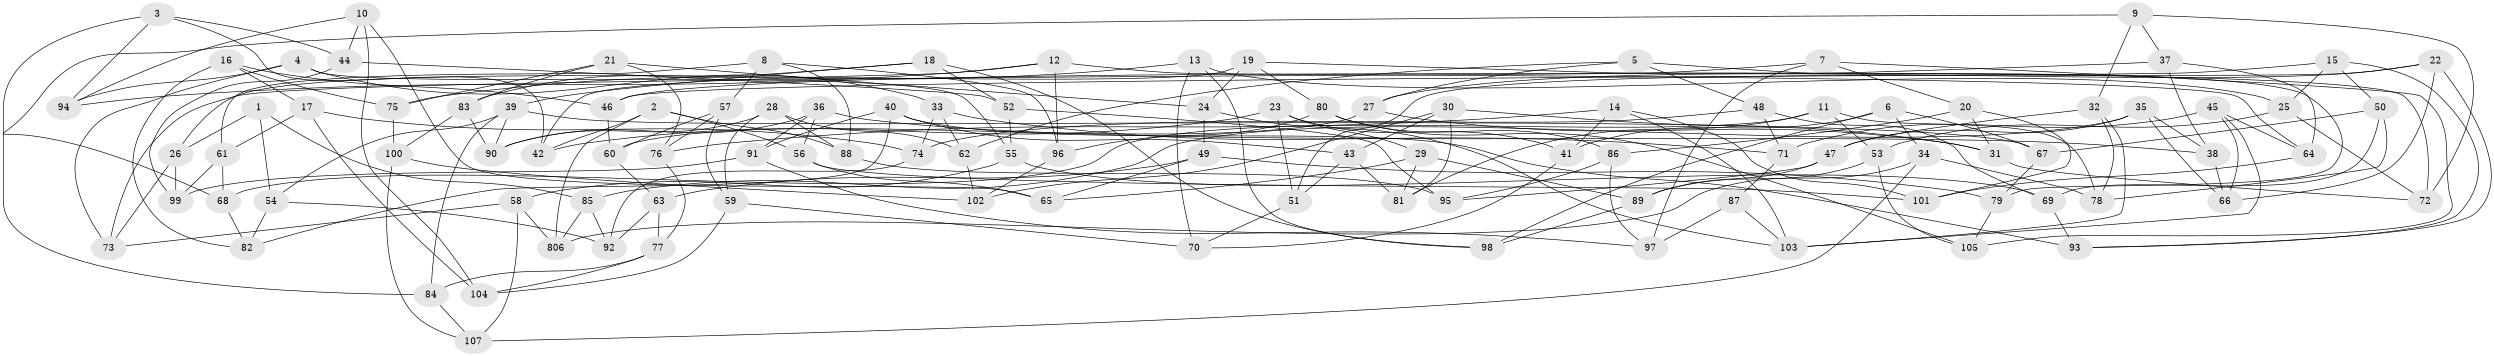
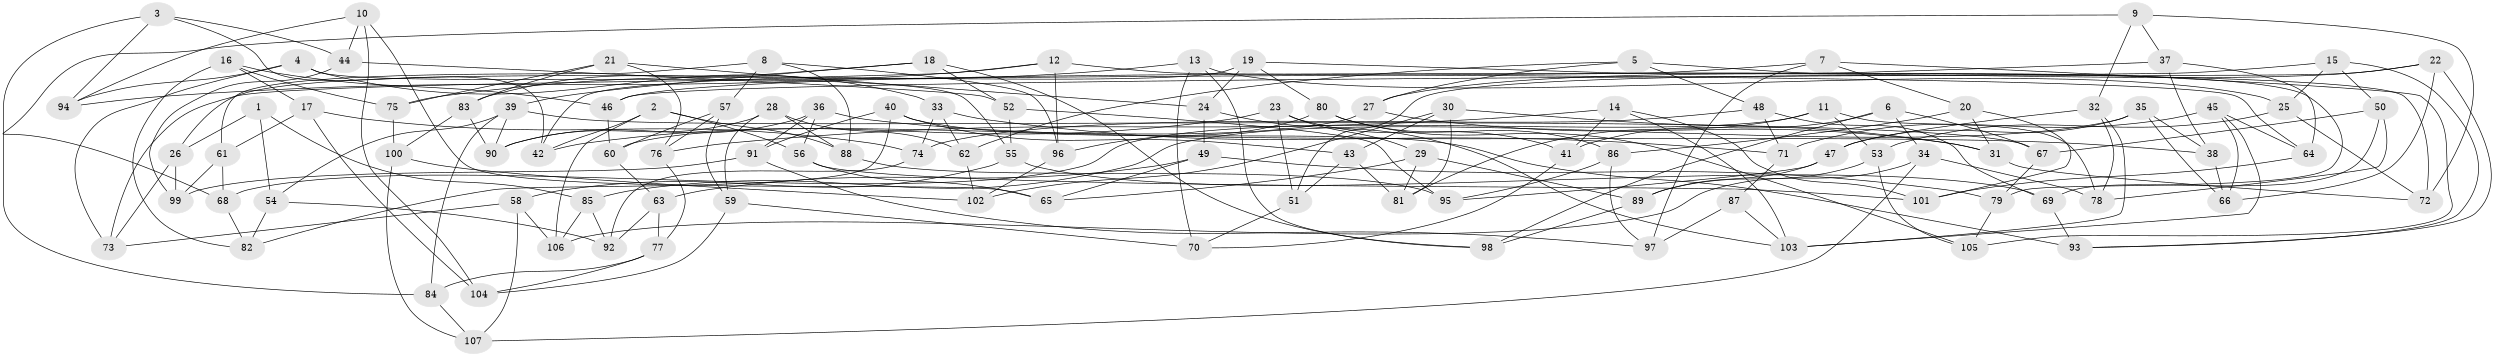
node "806": label "806" -> "106"
